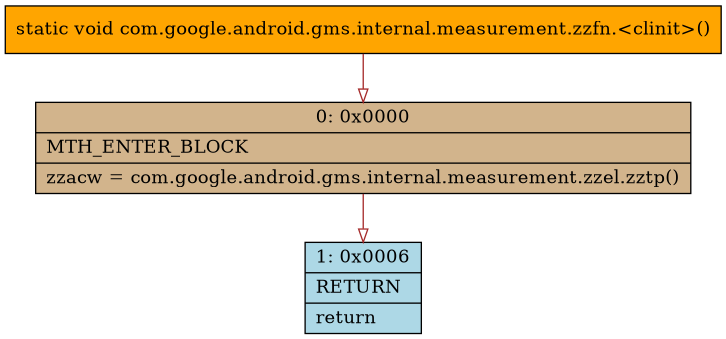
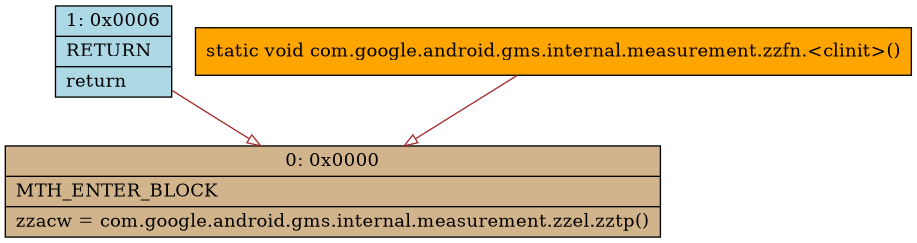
edge "0: 0x0000" -> "1: 0x0006": reversed
